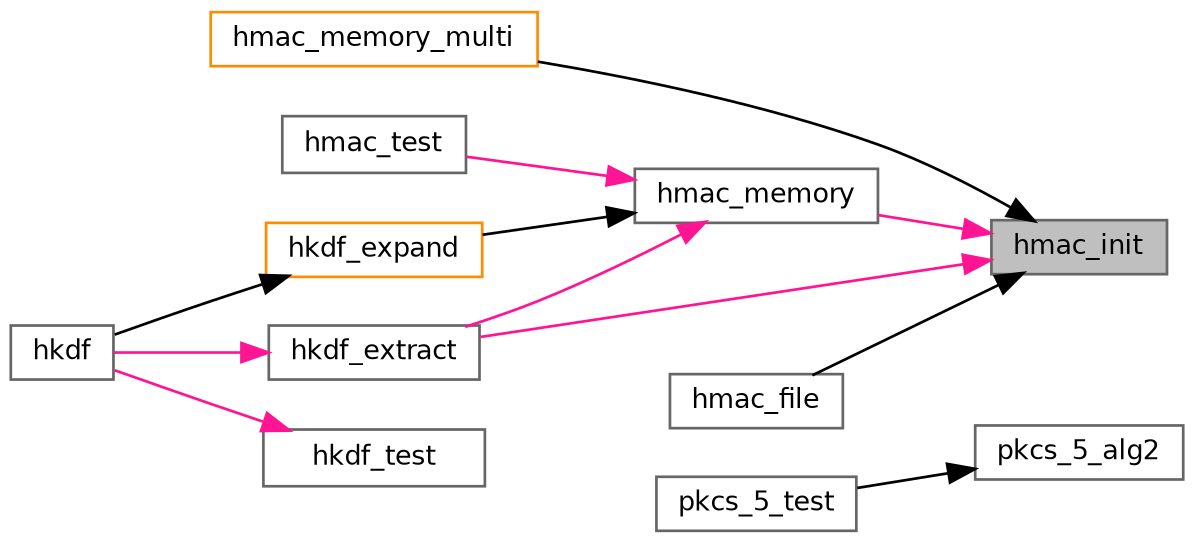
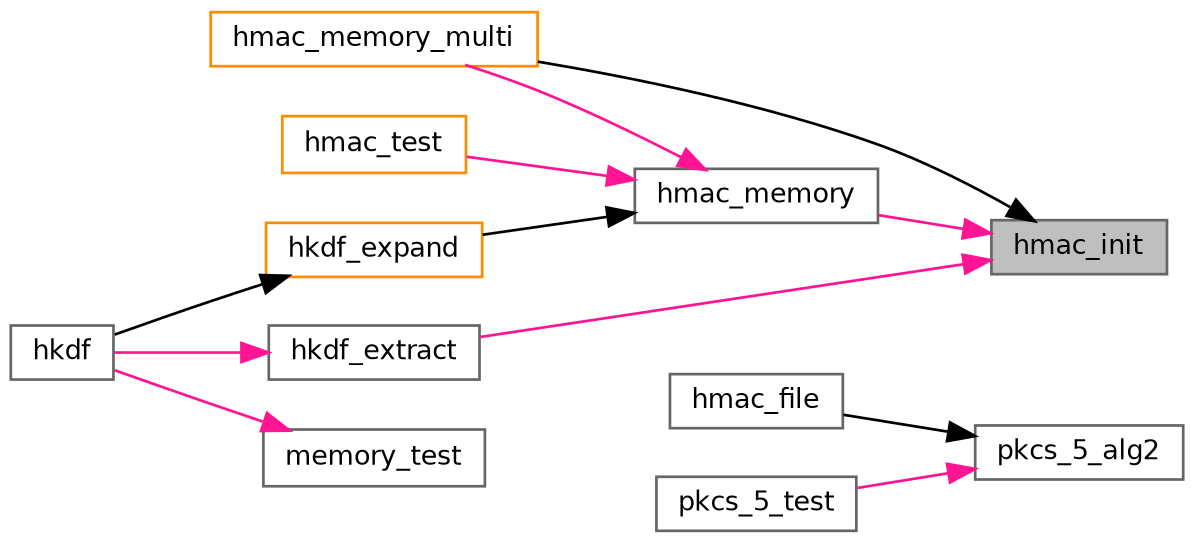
node "hmac_test": color gray40 -> darkorange
edge "hkdf_extract" -> "hmac_memory": now "hmac_memory_multi" -> "hmac_memory"
edge "hmac_file" -> "hmac_init": now "hmac_file" -> "pkcs_5_alg2"
node "hkdf_test": label "hkdf_test" -> "memory_test"
edge "pkcs_5_test" -> "pkcs_5_alg2": color black -> deeppink
